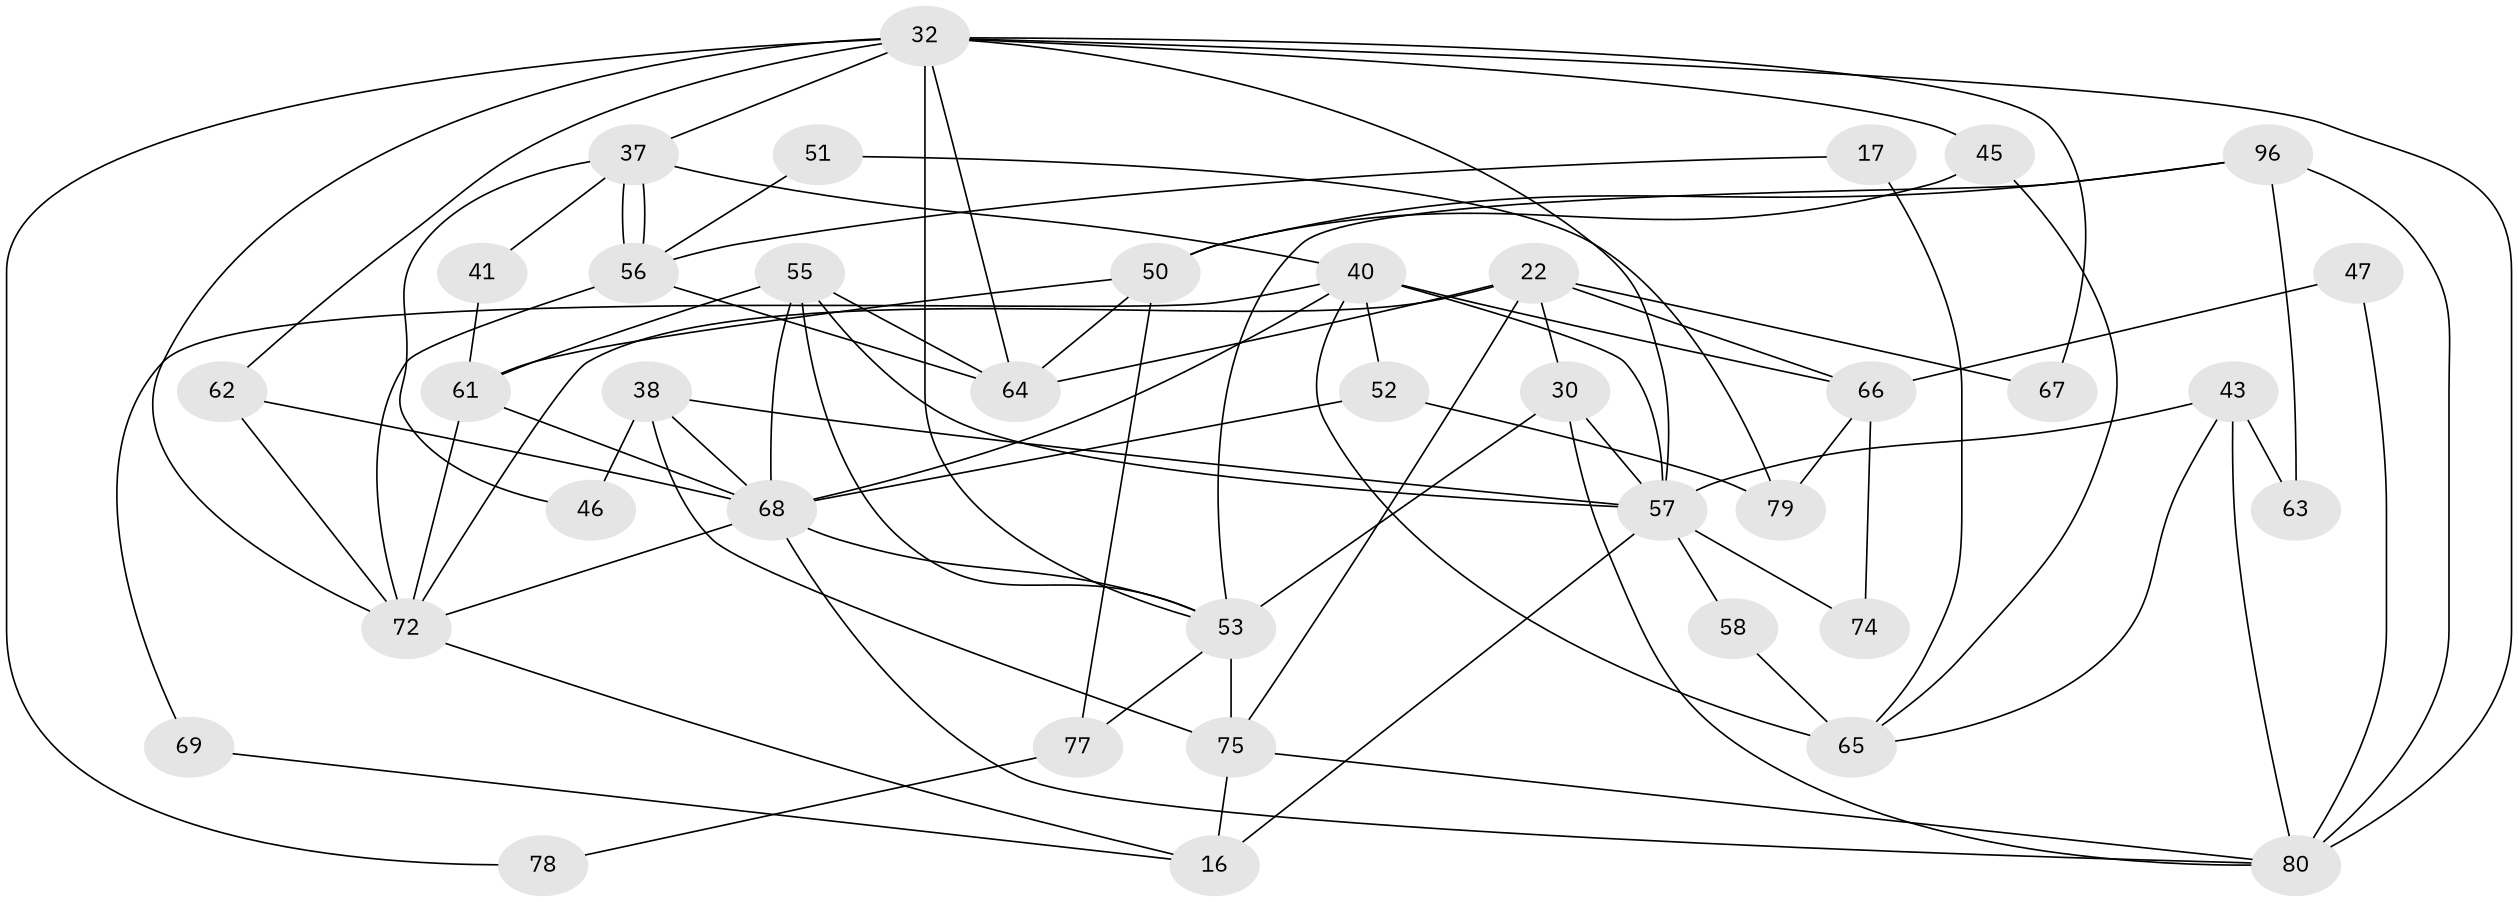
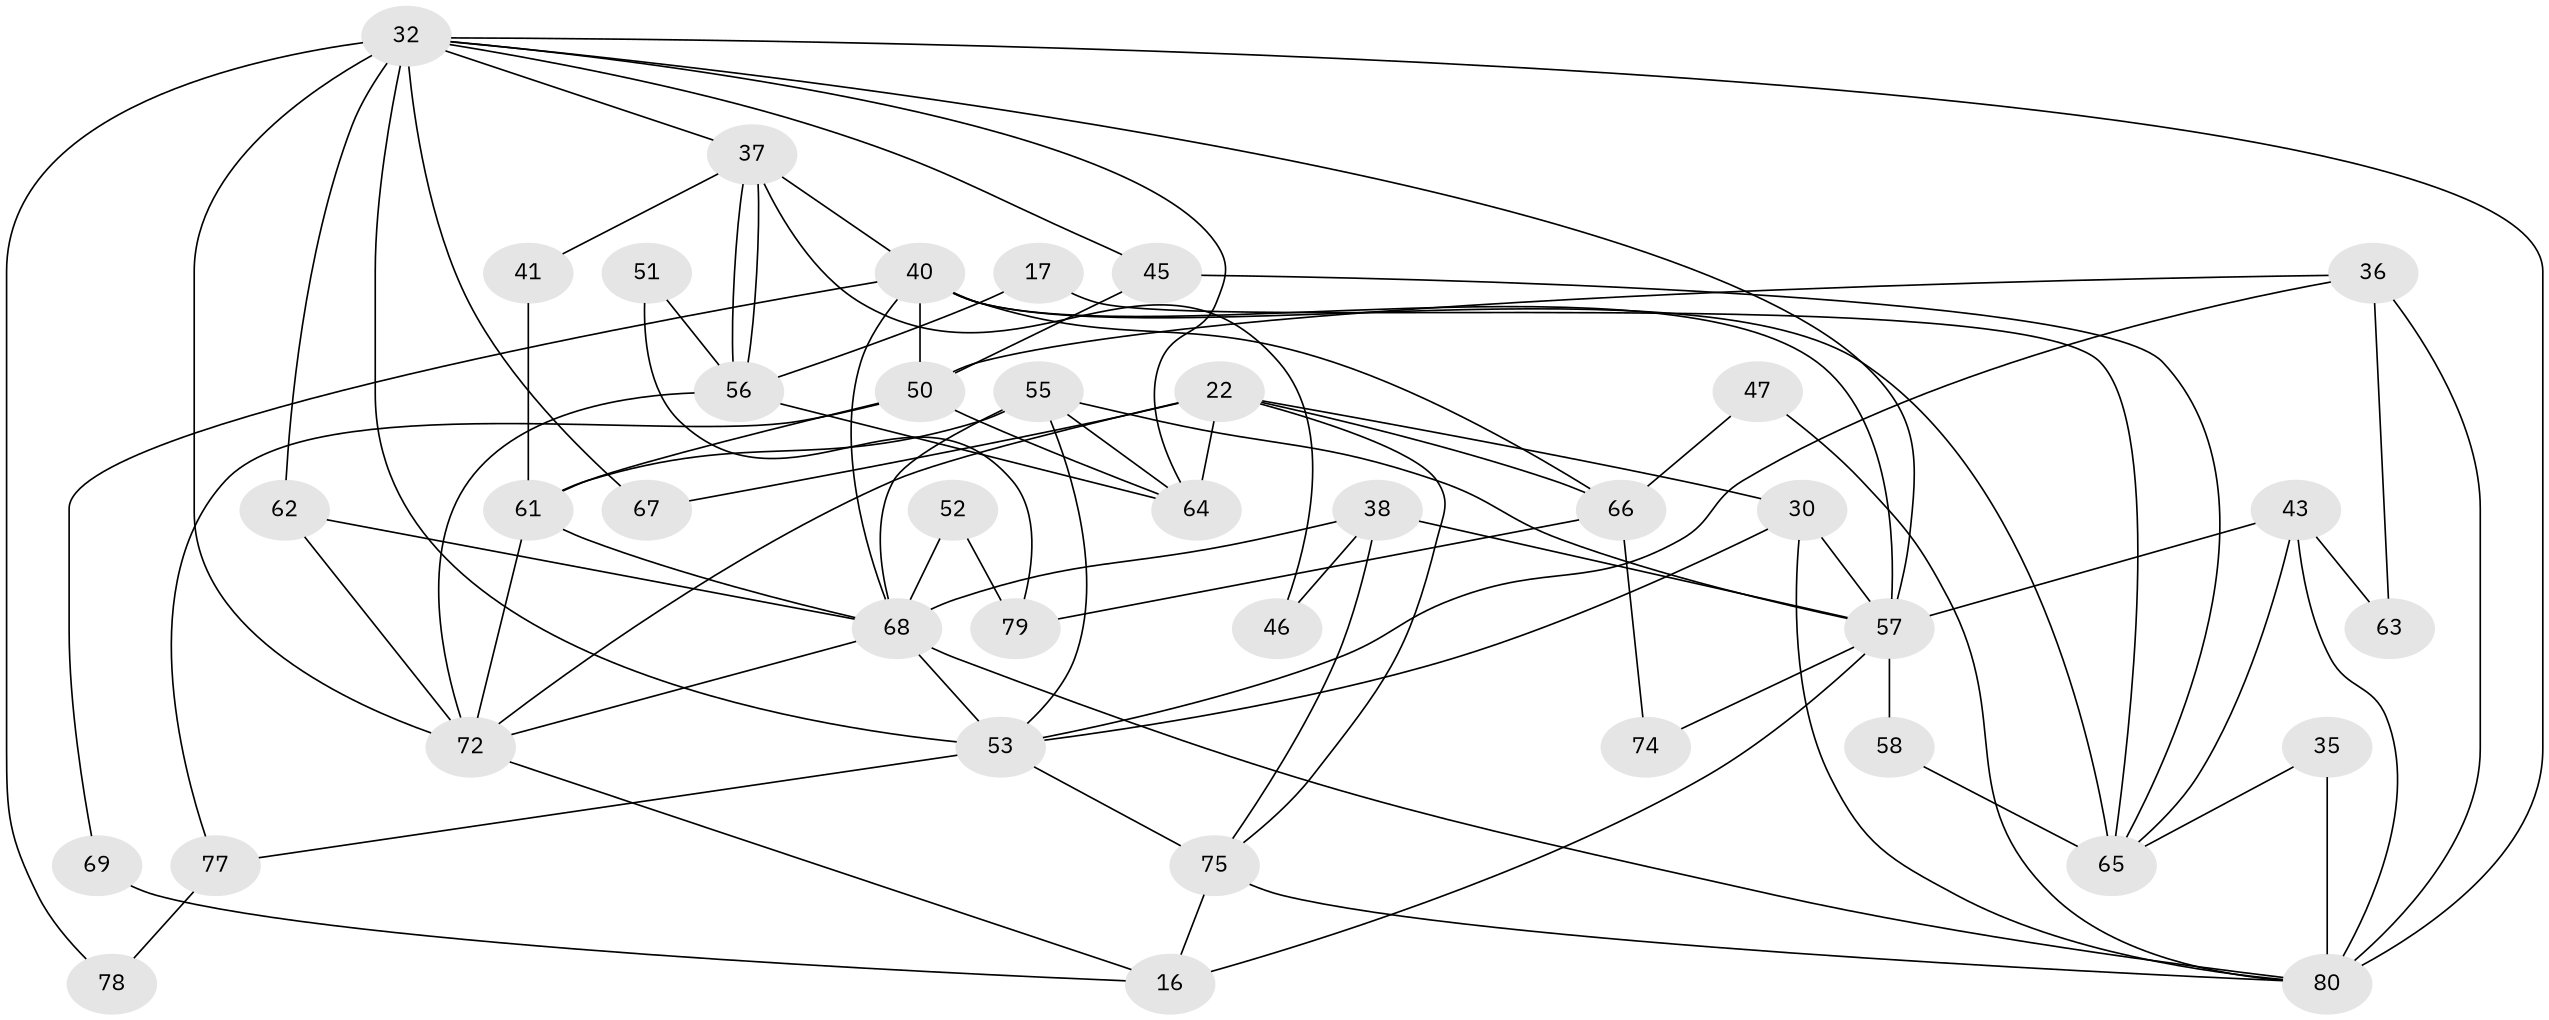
node "96": label "96" -> "36"
edge "40" -- "52": now "40" -- "50"
node "35": added
